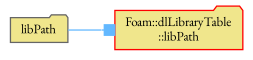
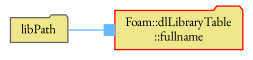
node "Foam::dlLibraryTable ::libPath": label "Foam::dlLibraryTable ::libPath" -> "Foam::dlLibraryTable ::fullname"
